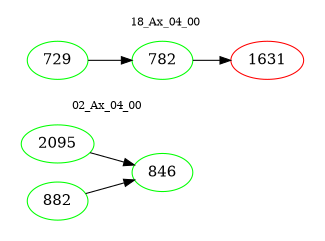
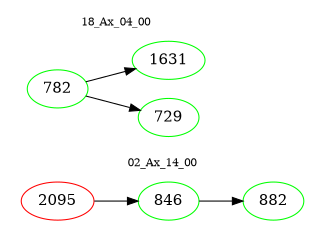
edge "729" -> "782": reversed
node "1631": color red -> green
cluster "02_Ax_04_00": label "02_Ax_04_00" -> "02_Ax_14_00"
node "2095": color green -> red
edge "882" -> "846": reversed
